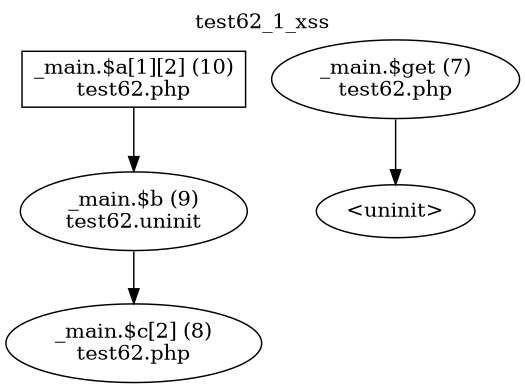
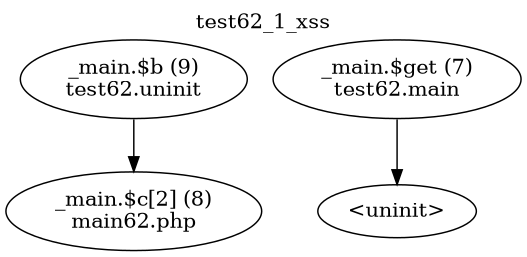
node "_main.$a[1][2] (10) test62.php": removed
node "_main.$get (7) test62.php": label "_main.$get (7) test62.php" -> "_main.$get (7) test62.main"
node "_main.$c[2] (8) test62.php": label "_main.$c[2] (8) test62.php" -> "_main.$c[2] (8) main62.php"
